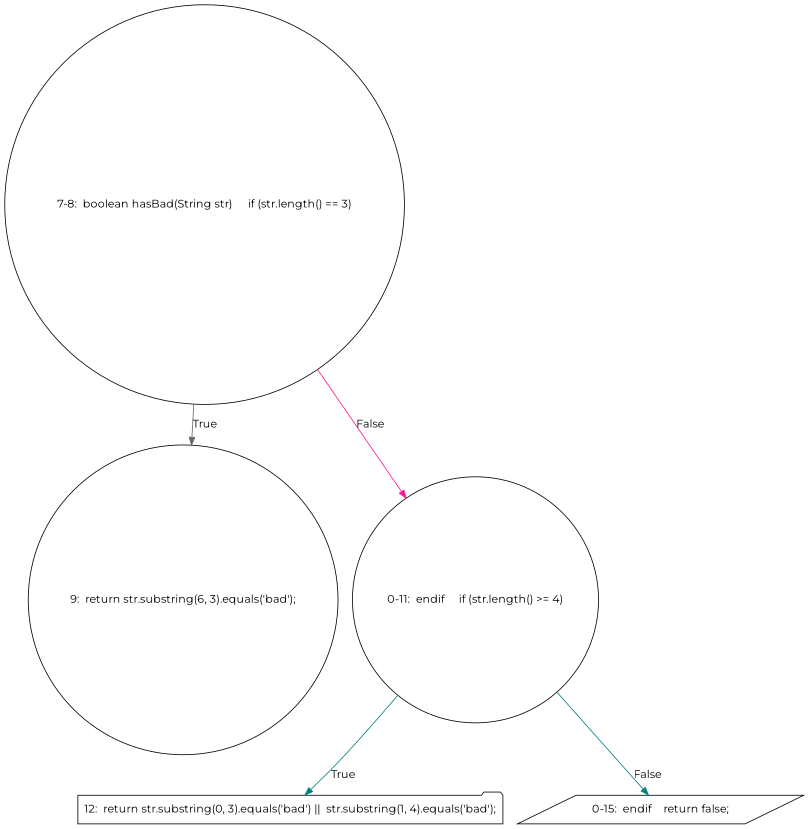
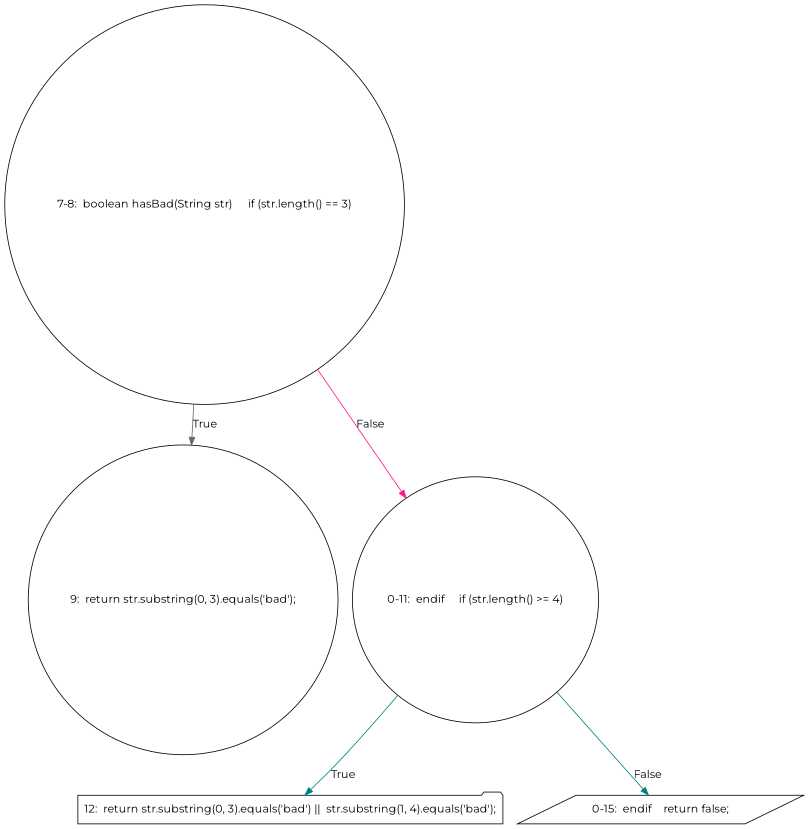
node "9:  return str.substring(6, 3).equals('bad');": label "9:  return str.substring(6, 3).equals('bad');" -> "9:  return str.substring(0, 3).equals('bad');"
